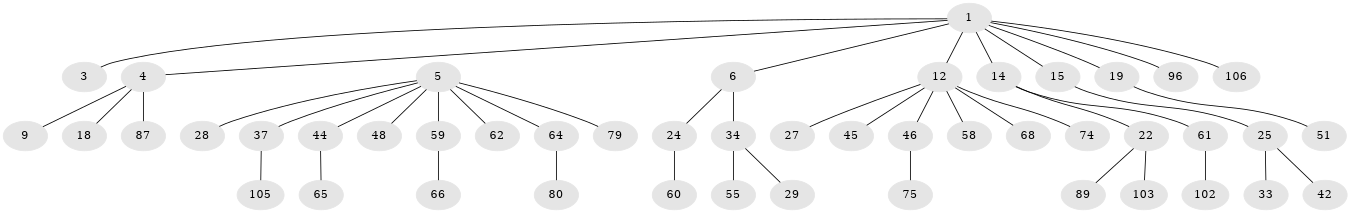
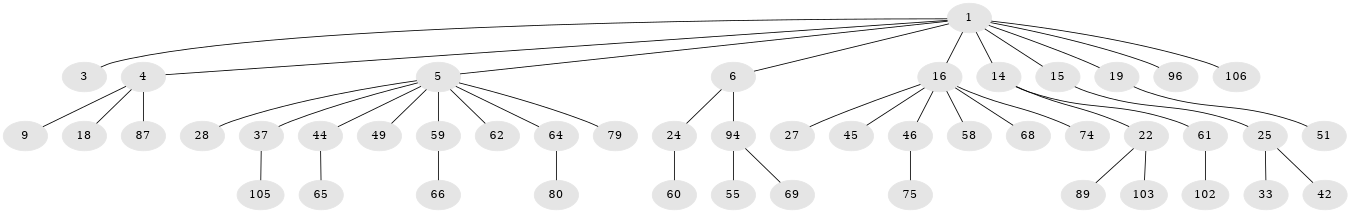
edge "1" -- "5": added
node "12": label "12" -> "16"
node "48": label "48" -> "49"
node "34": label "34" -> "94"
node "29": label "29" -> "69"
